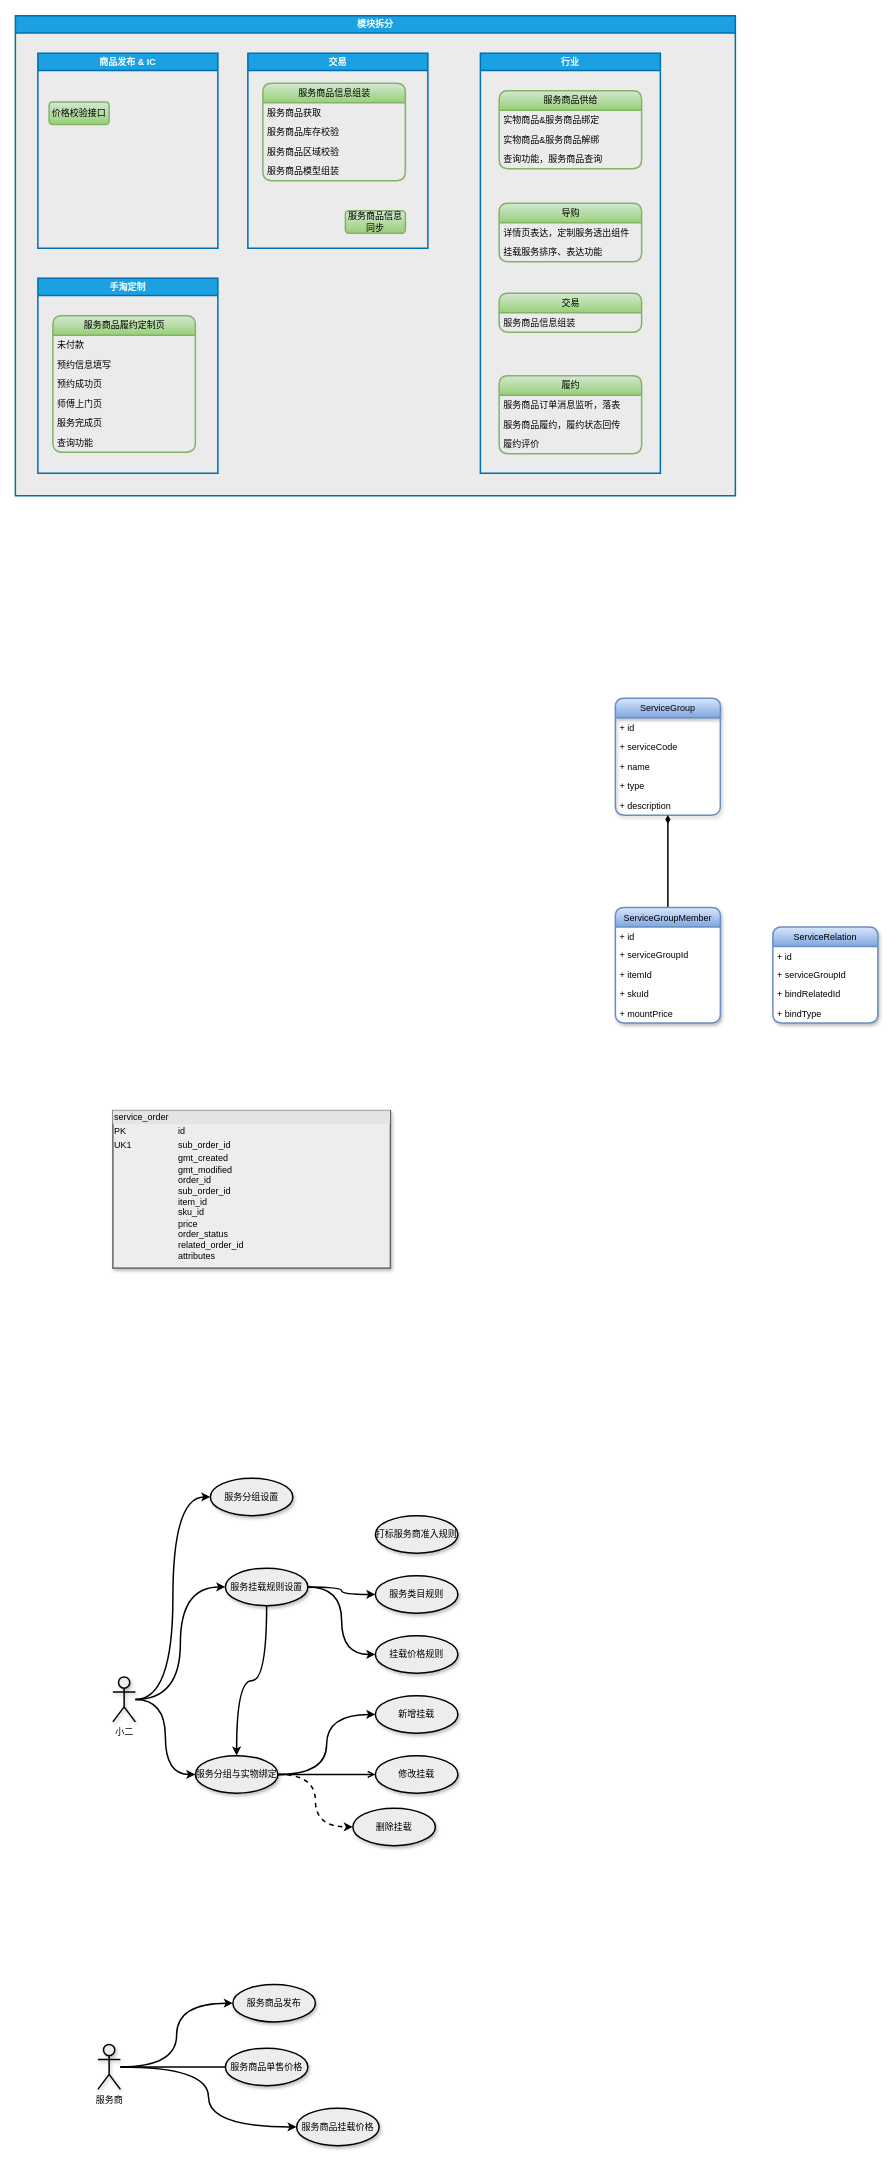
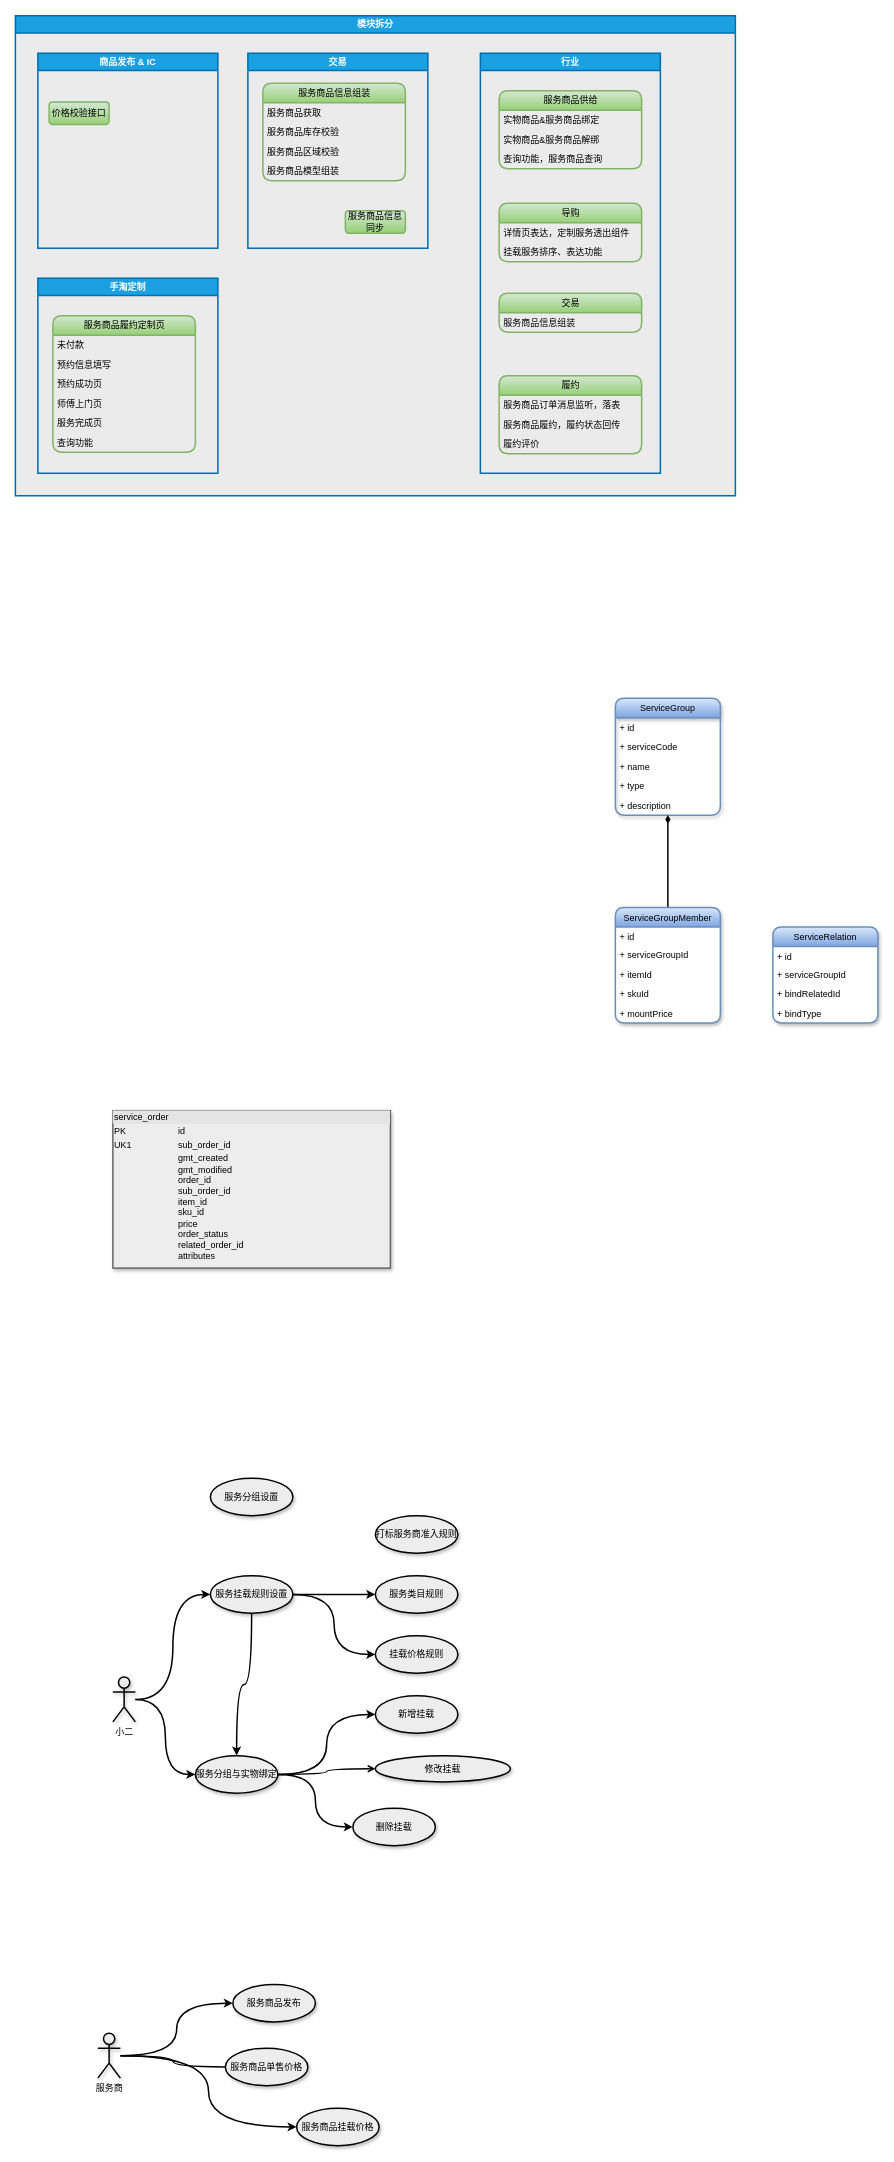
node "服务挂载规则设置": moved (267, 1587) -> (252, 1594)
edge "小二" -> "服务分组设置": removed
node "修改挂载": size 83x38 -> 135x26
edge "服务分组与实物绑定" -> "删除挂载": style dashed -> solid
node "服务商": moved (109, 2067) -> (109, 2055)
